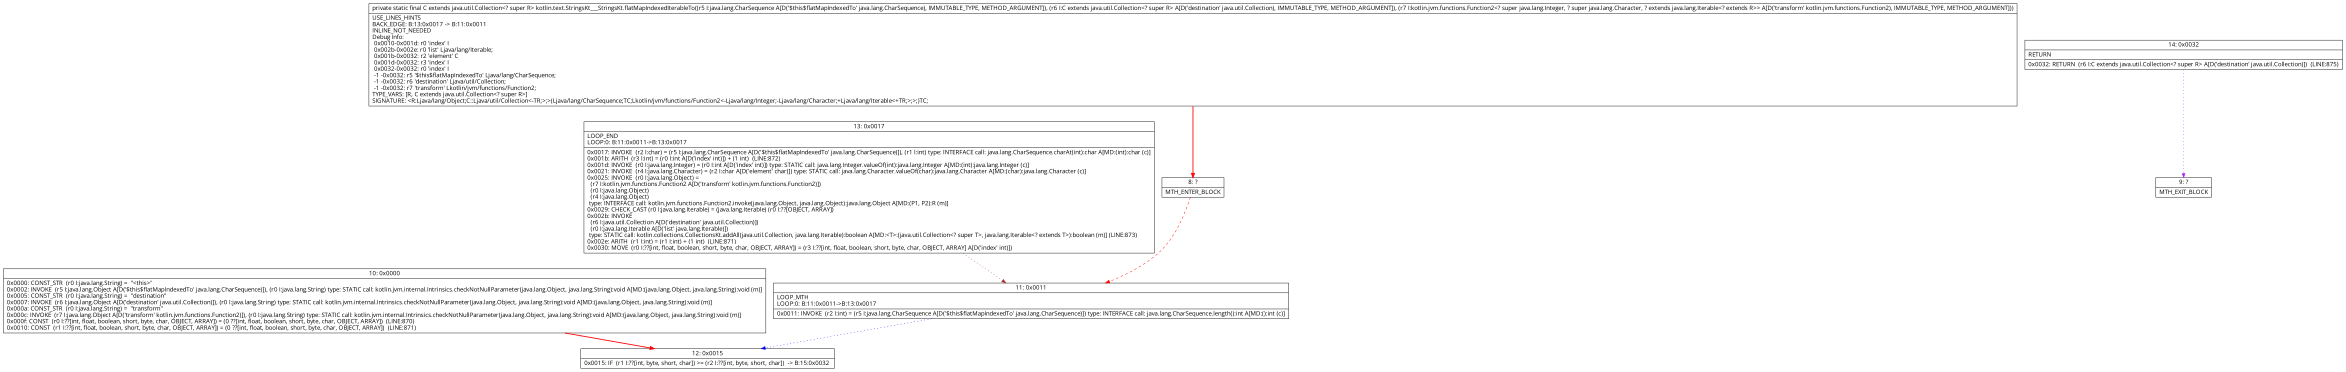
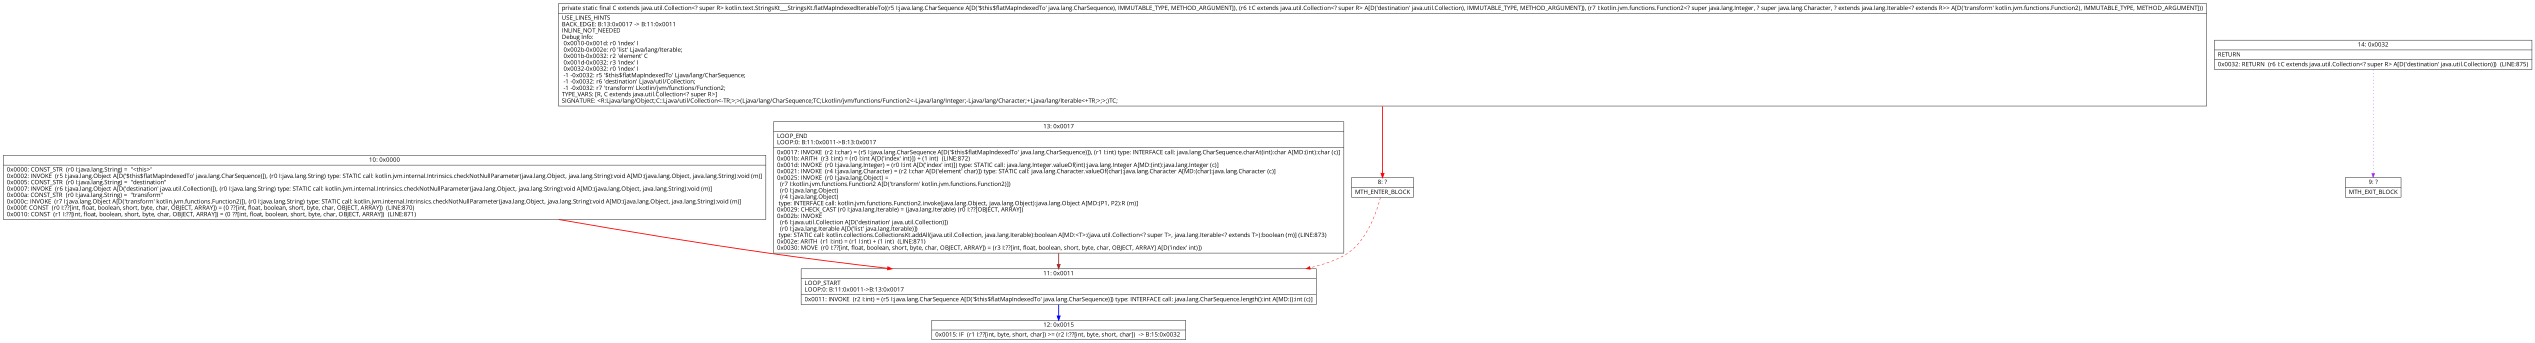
edge "13: 0x0017" -> "11: 0x0011": style dotted -> bold
node "11: 0x0011": text "LOOP_MTH" -> "LOOP_START"
edge "11: 0x0011" -> "12: 0x0015": style dotted -> bold
edge "10: 0x0000" -> "12: 0x0015": now "10: 0x0000" -> "11: 0x0011"
